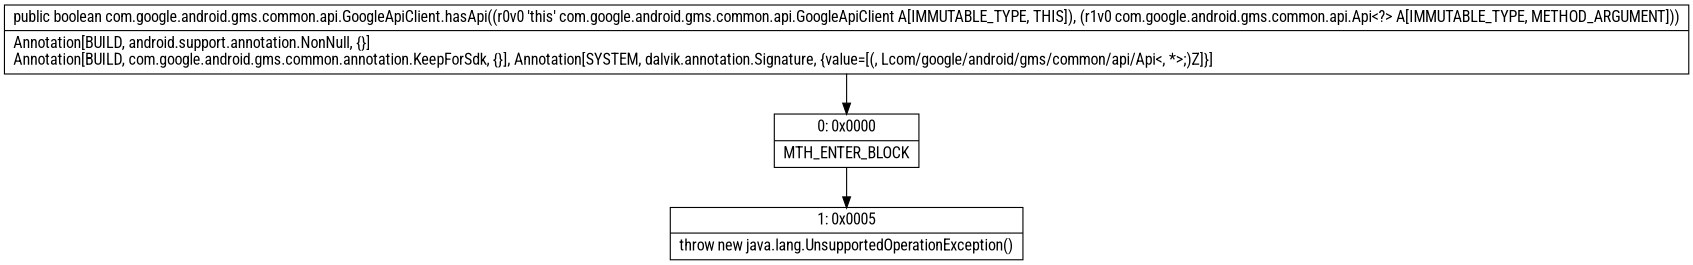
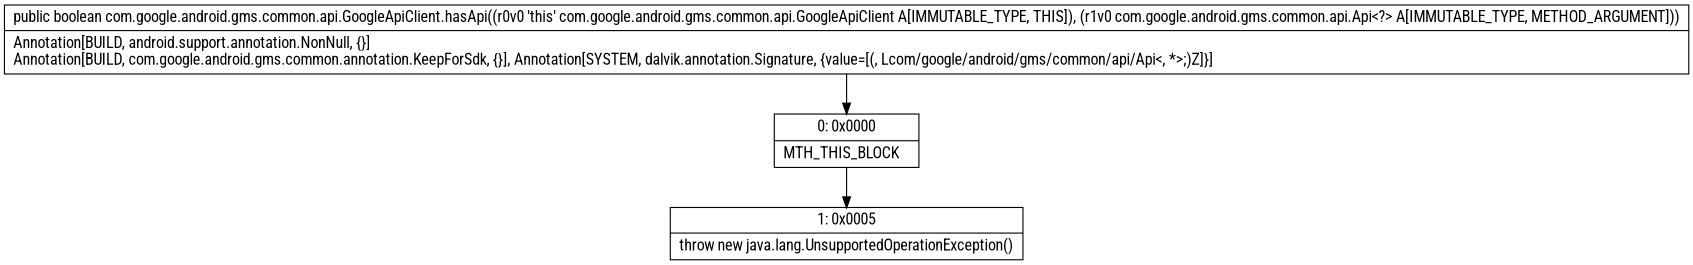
node "0: 0x0000": text "MTH_ENTER_BLOCK" -> "MTH_THIS_BLOCK"
